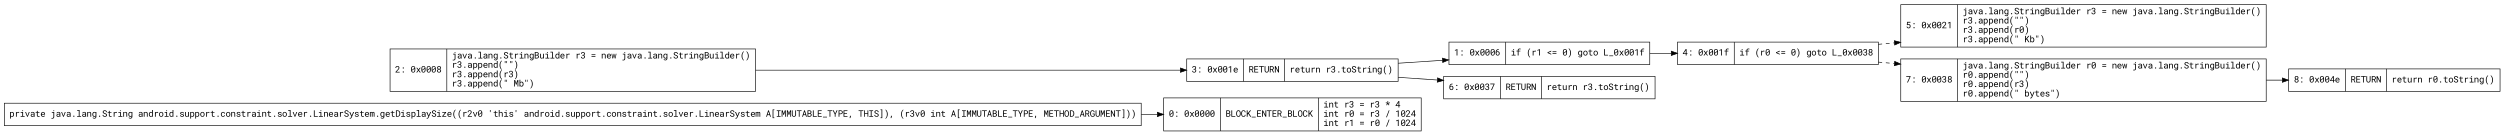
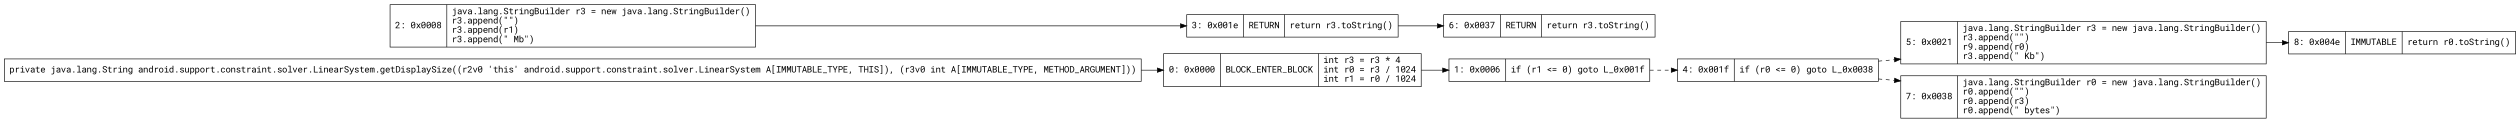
node "5: 0x0021": text "r3.append(r0)" -> "r9.append(r0)"
edge "1: 0x0006" -> "4: 0x001f": style solid -> dashed
edge "3: 0x001e" -> "1: 0x0006": now "0: 0x0000" -> "1: 0x0006"
node "2: 0x0008": text "r3.append(r3)" -> "r3.append(r1)"
edge "7: 0x0038" -> "8: 0x004e": now "5: 0x0021" -> "8: 0x004e"
node "8: 0x004e": text "RETURN" -> "IMMUTABLE"
